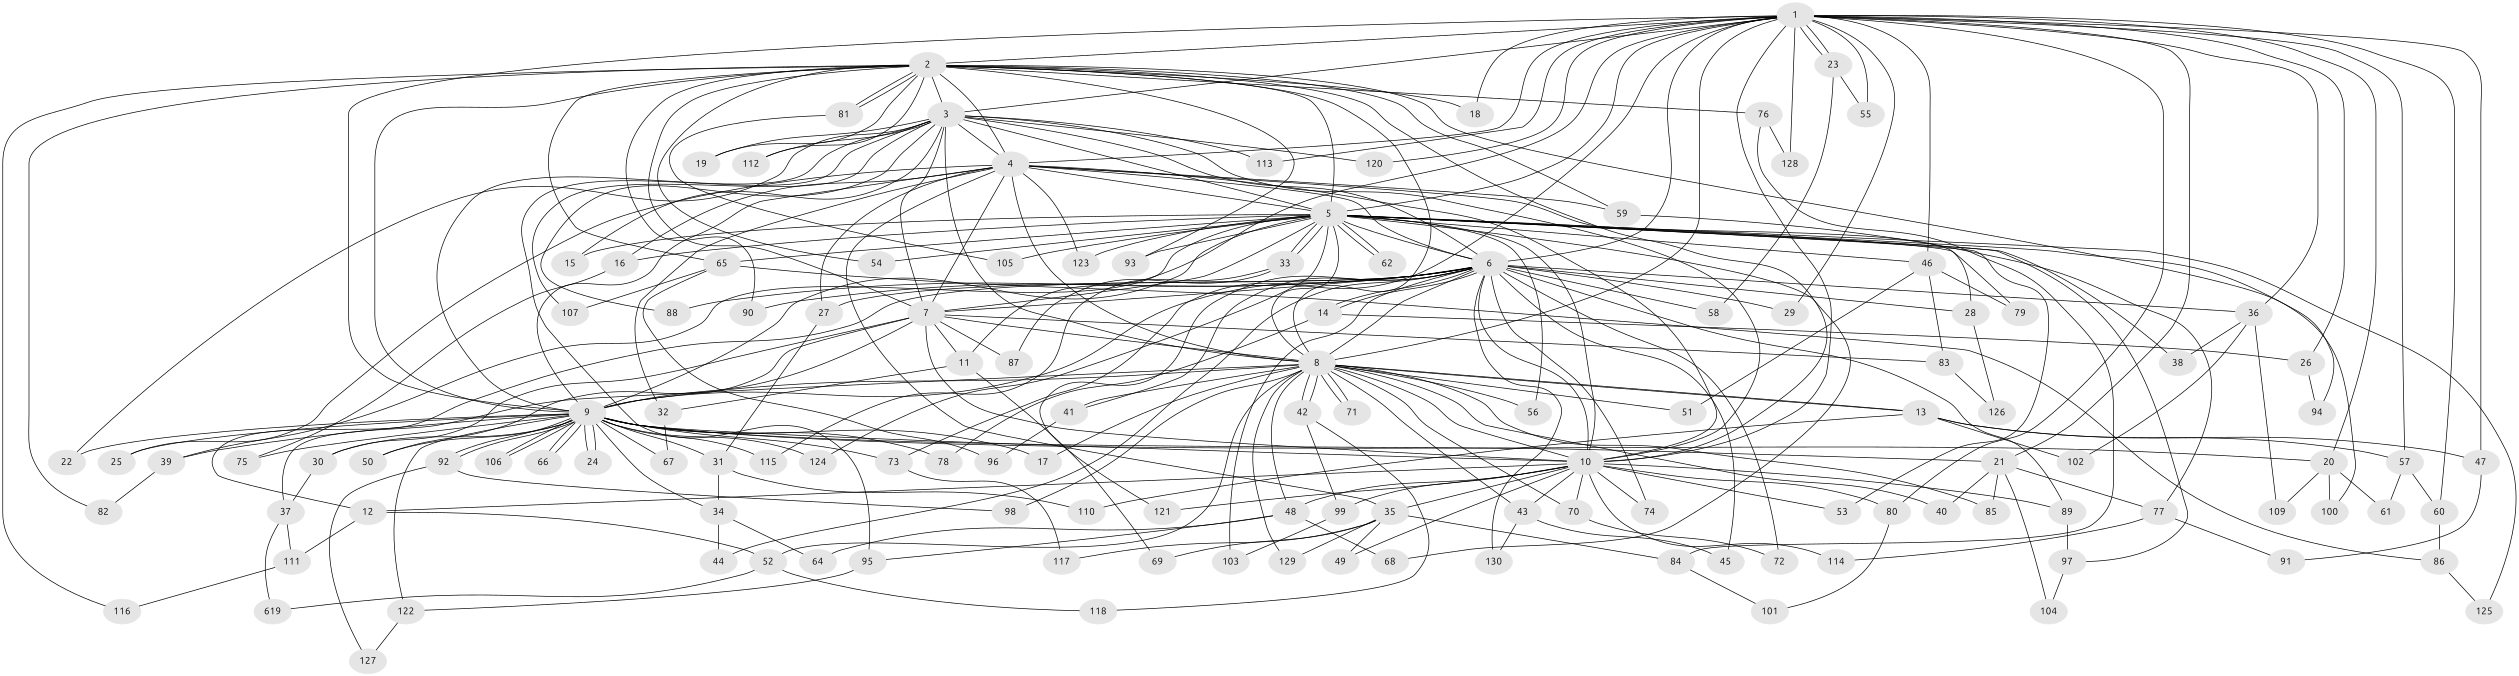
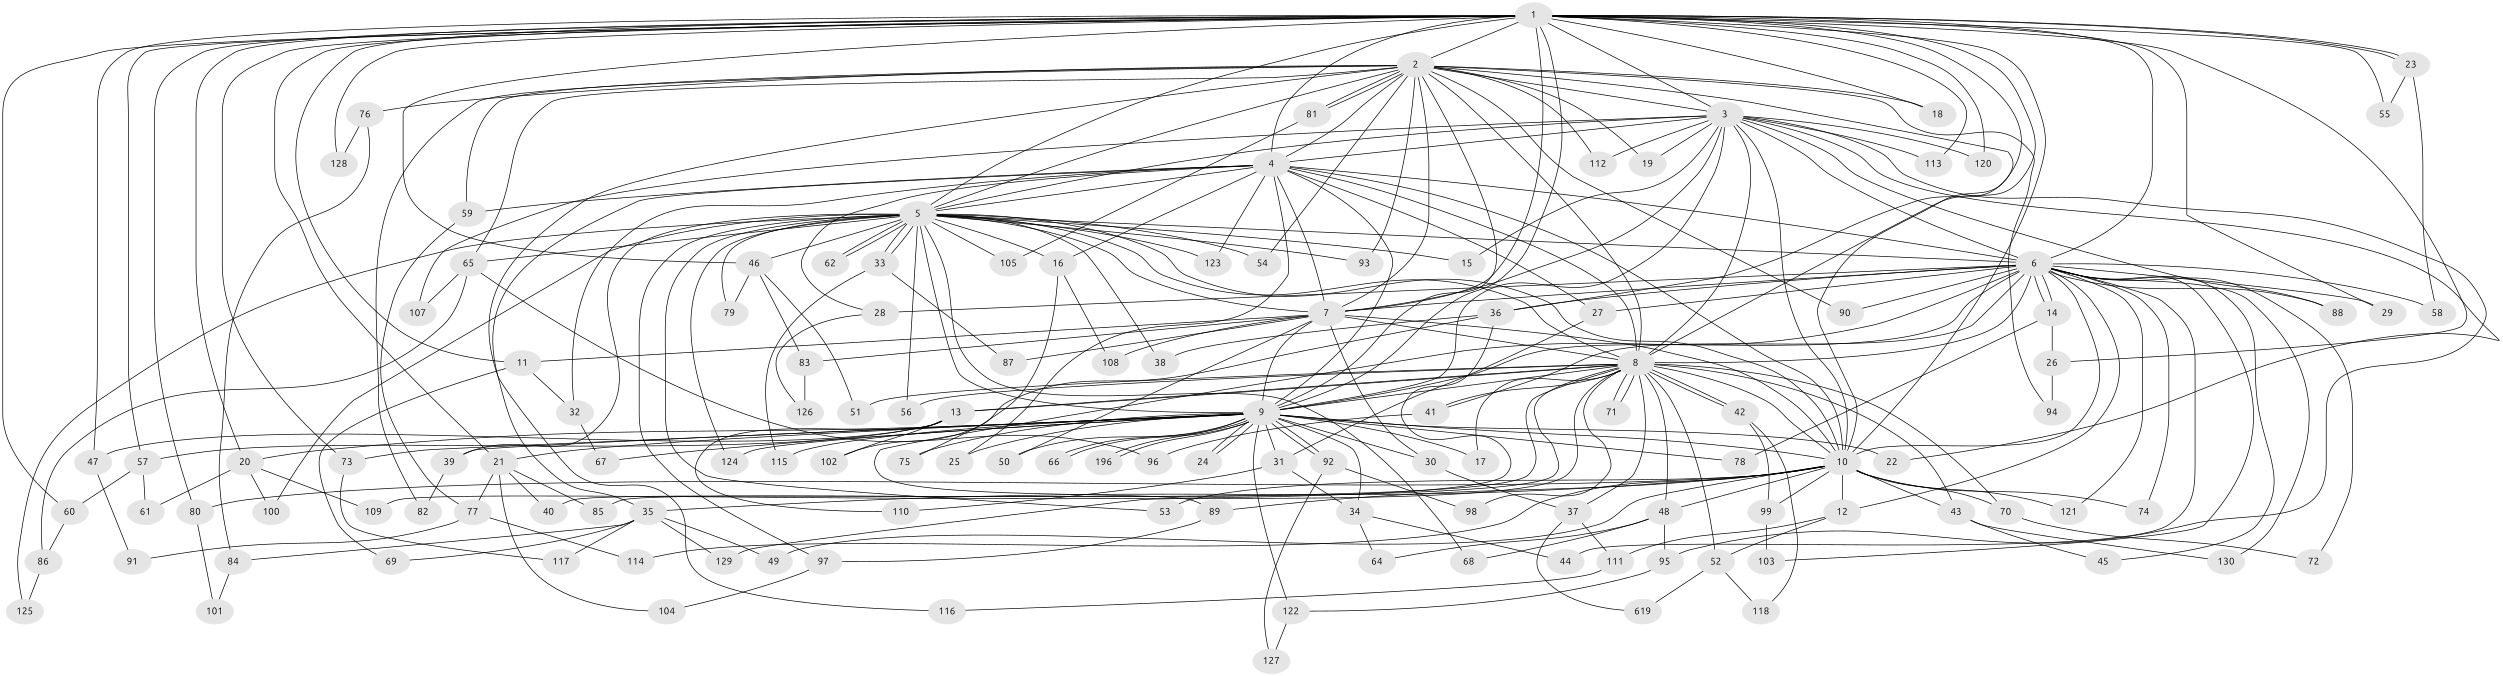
edge "1" -- "7": added
node "108": added
node "106": label "106" -> "196"
